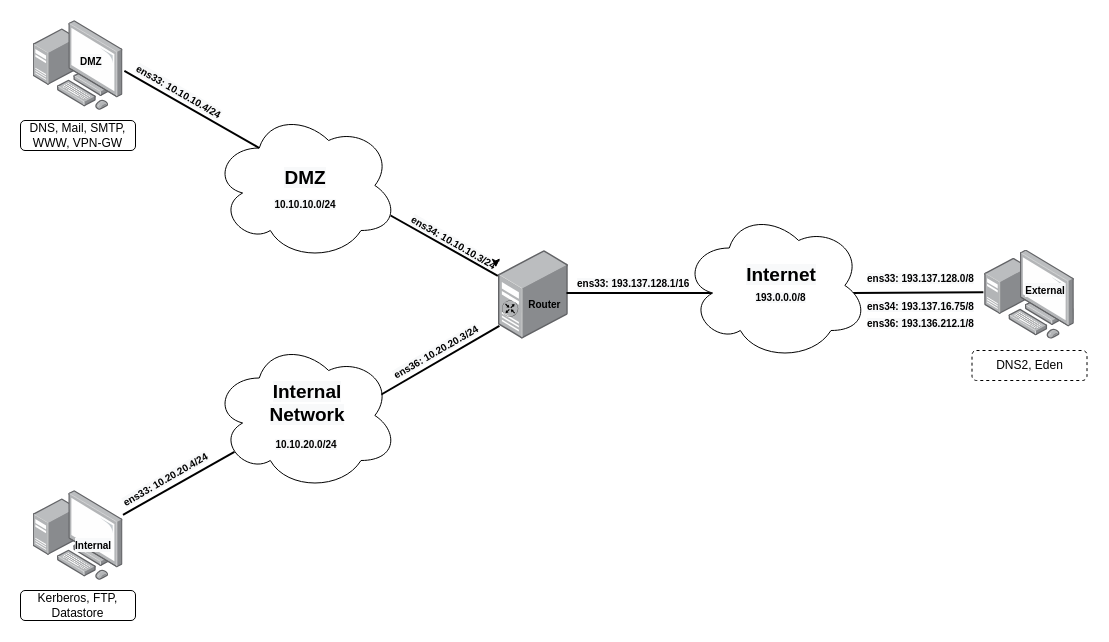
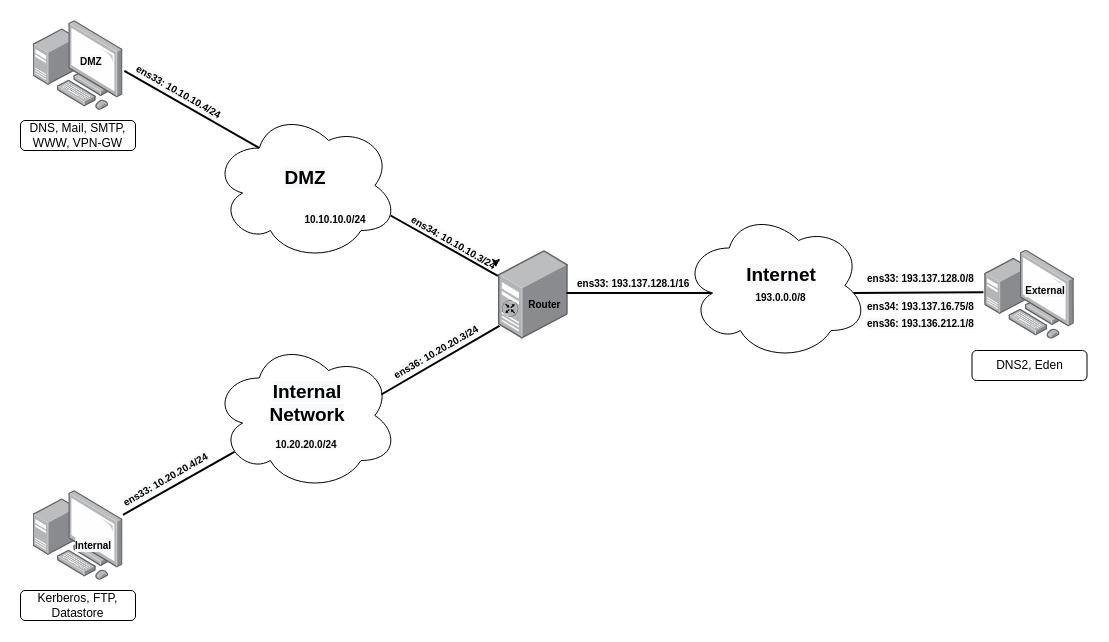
node "10.10.10.0/24": moved (306, 205) -> (336, 220)
node "DNS2, Eden": style dashed -> solid
node "10.10.20.0/24": label "10.10.20.0/24" -> "10.20.20.0/24"
